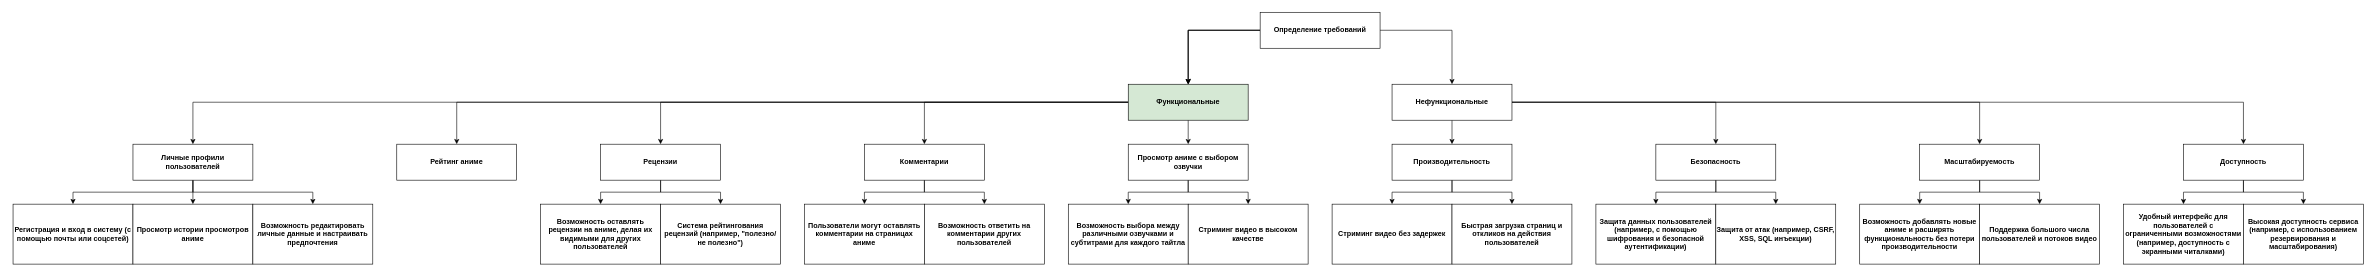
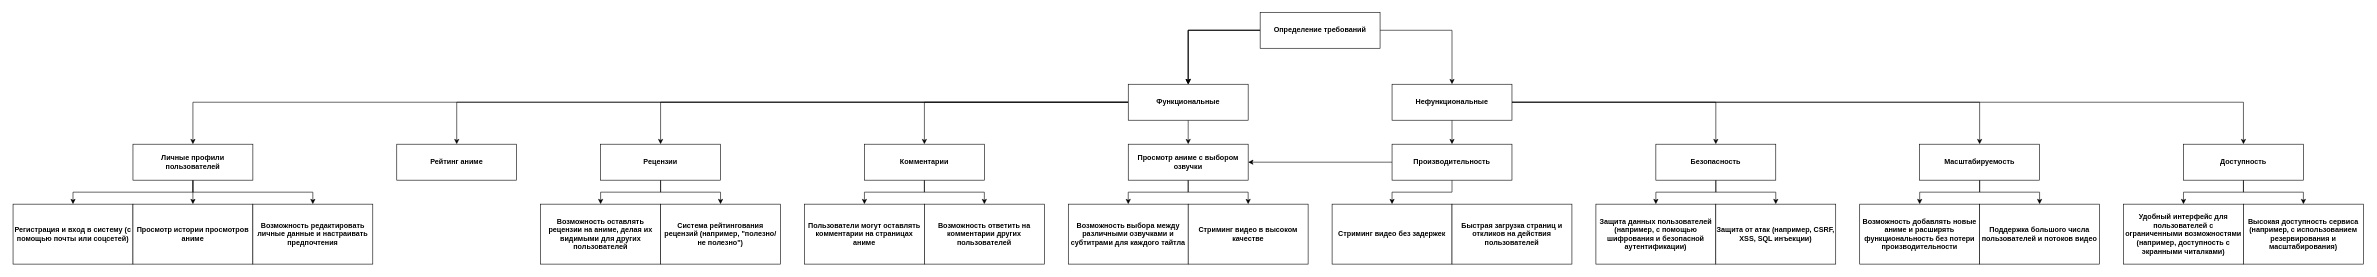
node "Функциональные": fillcolor #d5e8d4 -> #ffffff
edge "Производительность" -> "Быстрая загрузка страниц и откликов на действия пользователей": now "Производительность" -> "Просмотр аниме с выбором озвучки"
